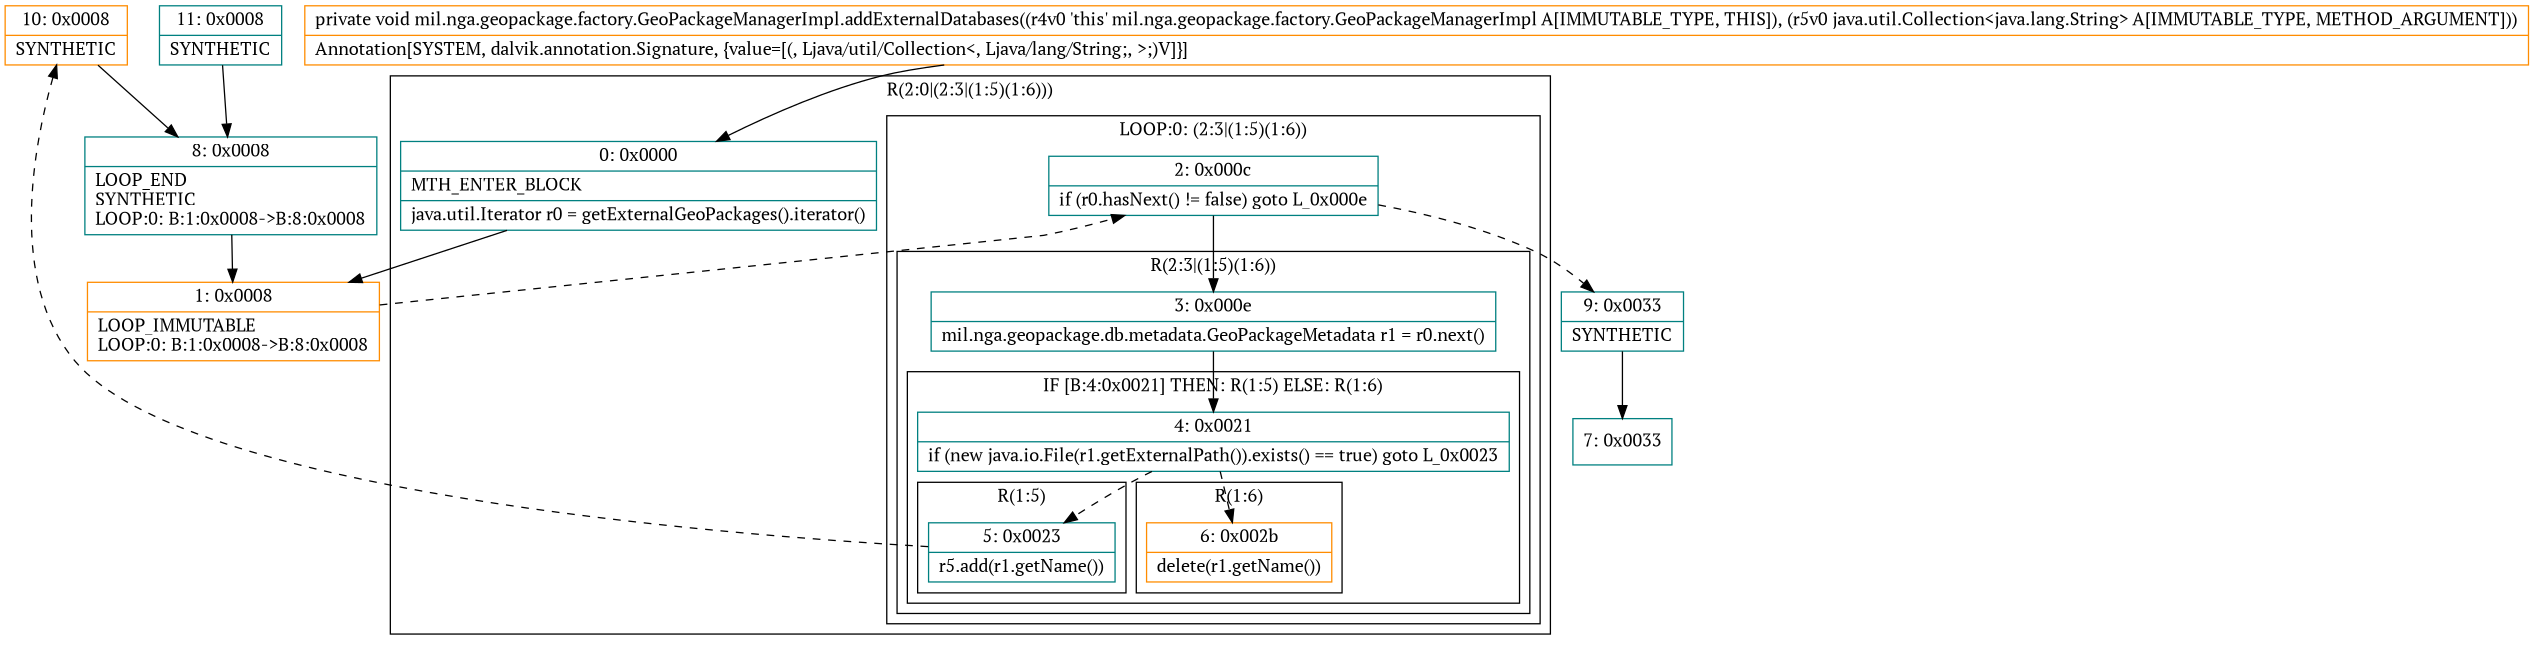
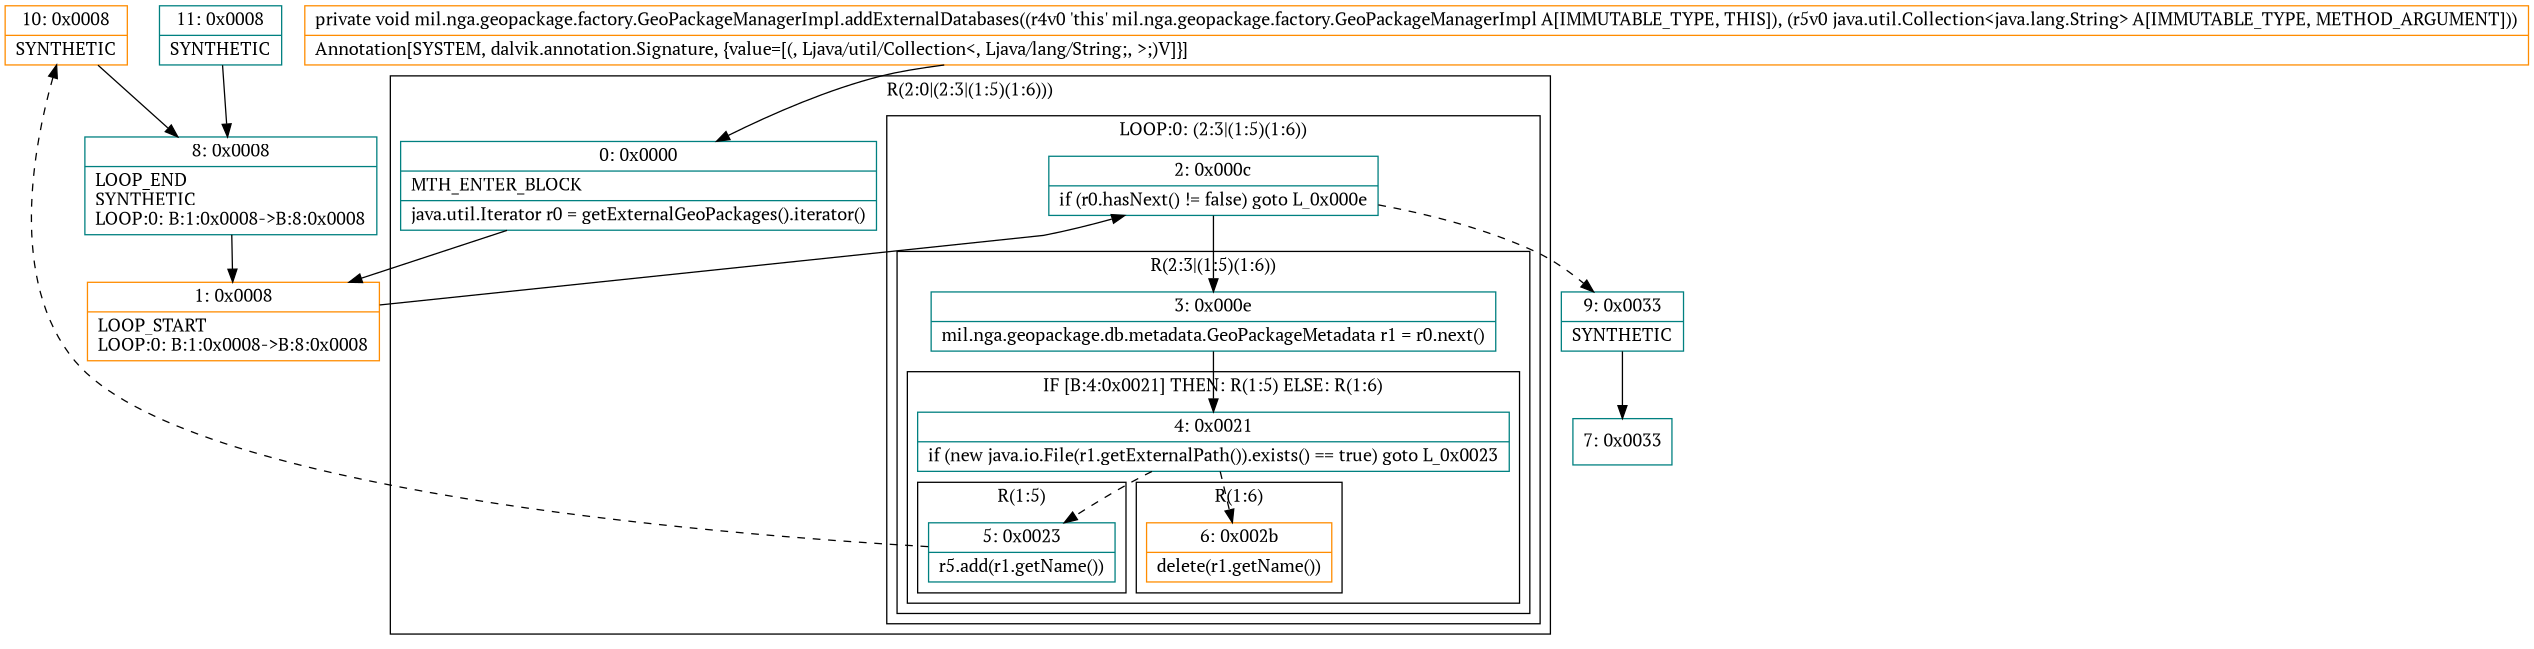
edge "1: 0x0008" -> "2: 0x000c": style dashed -> solid
node "1: 0x0008": text "LOOP_IMMUTABLE" -> "LOOP_START"
